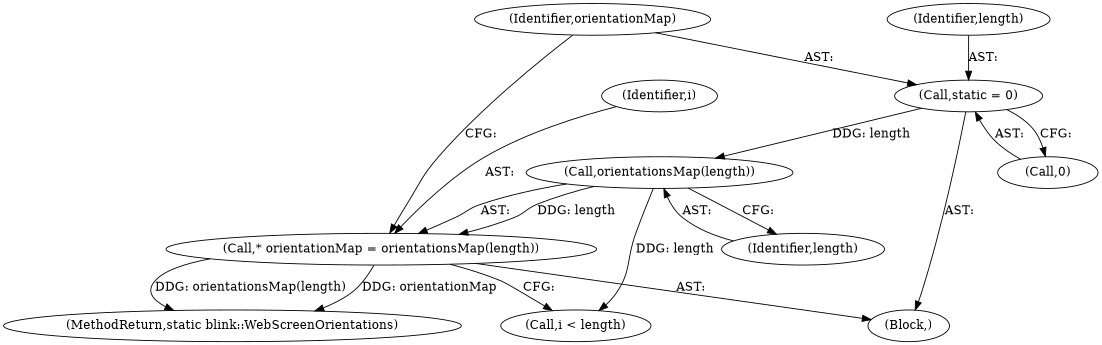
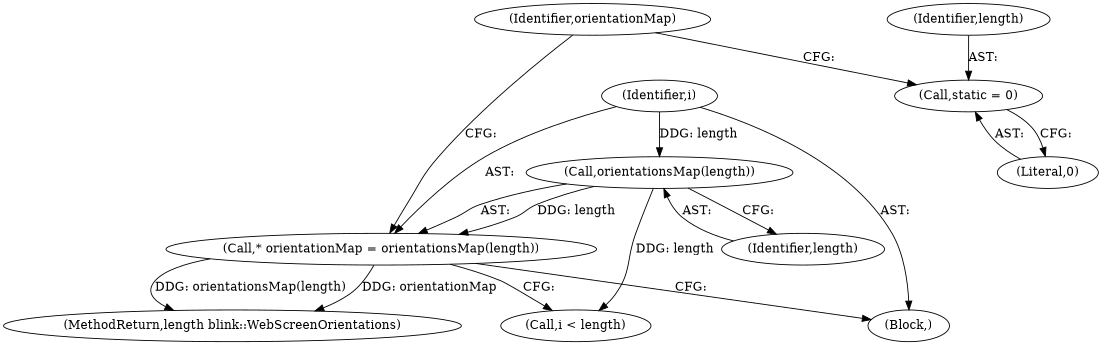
edge "(Identifier,orientationMap)" -> "(Call,static = 0)": label "AST: " -> "CFG: "
edge "(Call,static = 0)" -> "(Call,orientationsMap(length))": now "(Identifier,i)" -> "(Call,orientationsMap(length))"
node "(Call,0)": label "(Call,0)" -> "(Literal,0)"
edge "(Call,static = 0)" -> "(Block,)": now "(Identifier,i)" -> "(Block,)"
edge "(Call,* orientationMap = orientationsMap(length))" -> "(Block,)": label "AST: " -> "CFG: "
node "(MethodReturn,static blink::WebScreenOrientations)": label "(MethodReturn,static blink::WebScreenOrientations)" -> "(MethodReturn,length blink::WebScreenOrientations)"
